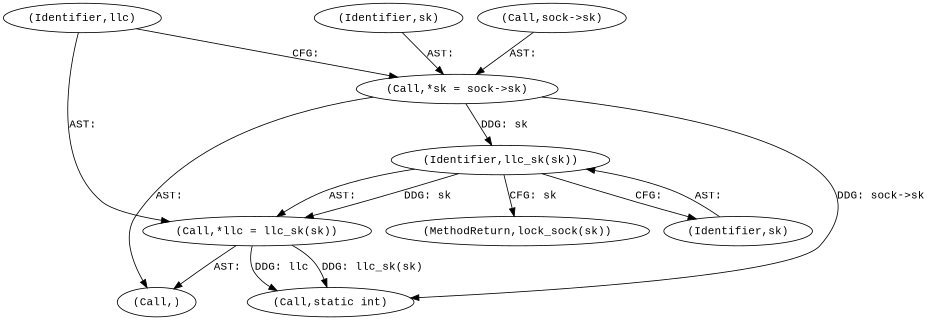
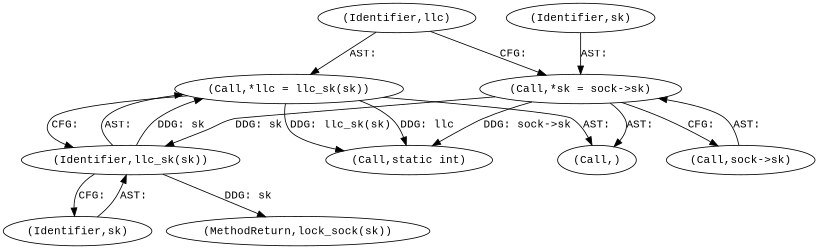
edge "(Call,*llc = llc_sk(sk))" -> "(Identifier,llc_sk(sk))": added, label "CFG:"
edge "(Call,*sk = sock->sk)" -> "(Call,sock->sk)": added, label "CFG:"
edge "(Identifier,llc_sk(sk))" -> "(MethodReturn,lock_sock(sk))": label "CFG: sk" -> "DDG: sk"
